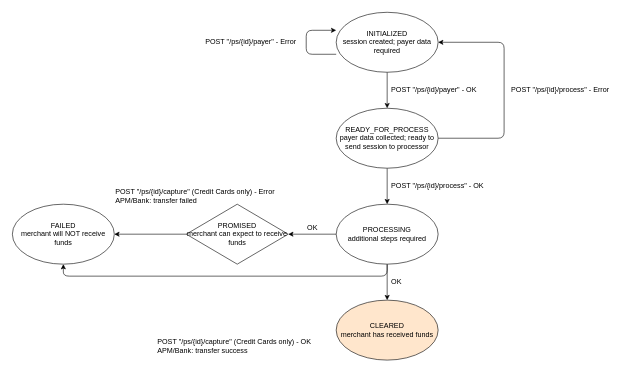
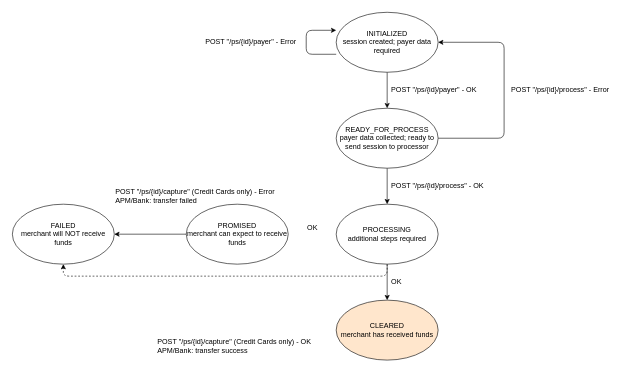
node "PROMISED merchant can expect to receive funds": shape diamond -> ellipse
edge "PROCESSING additional steps required" -> "PROMISED merchant can expect to receive funds": removed
edge "PROCESSING additional steps required" -> "FAILED merchant will NOT receive funds": style solid -> dashed
